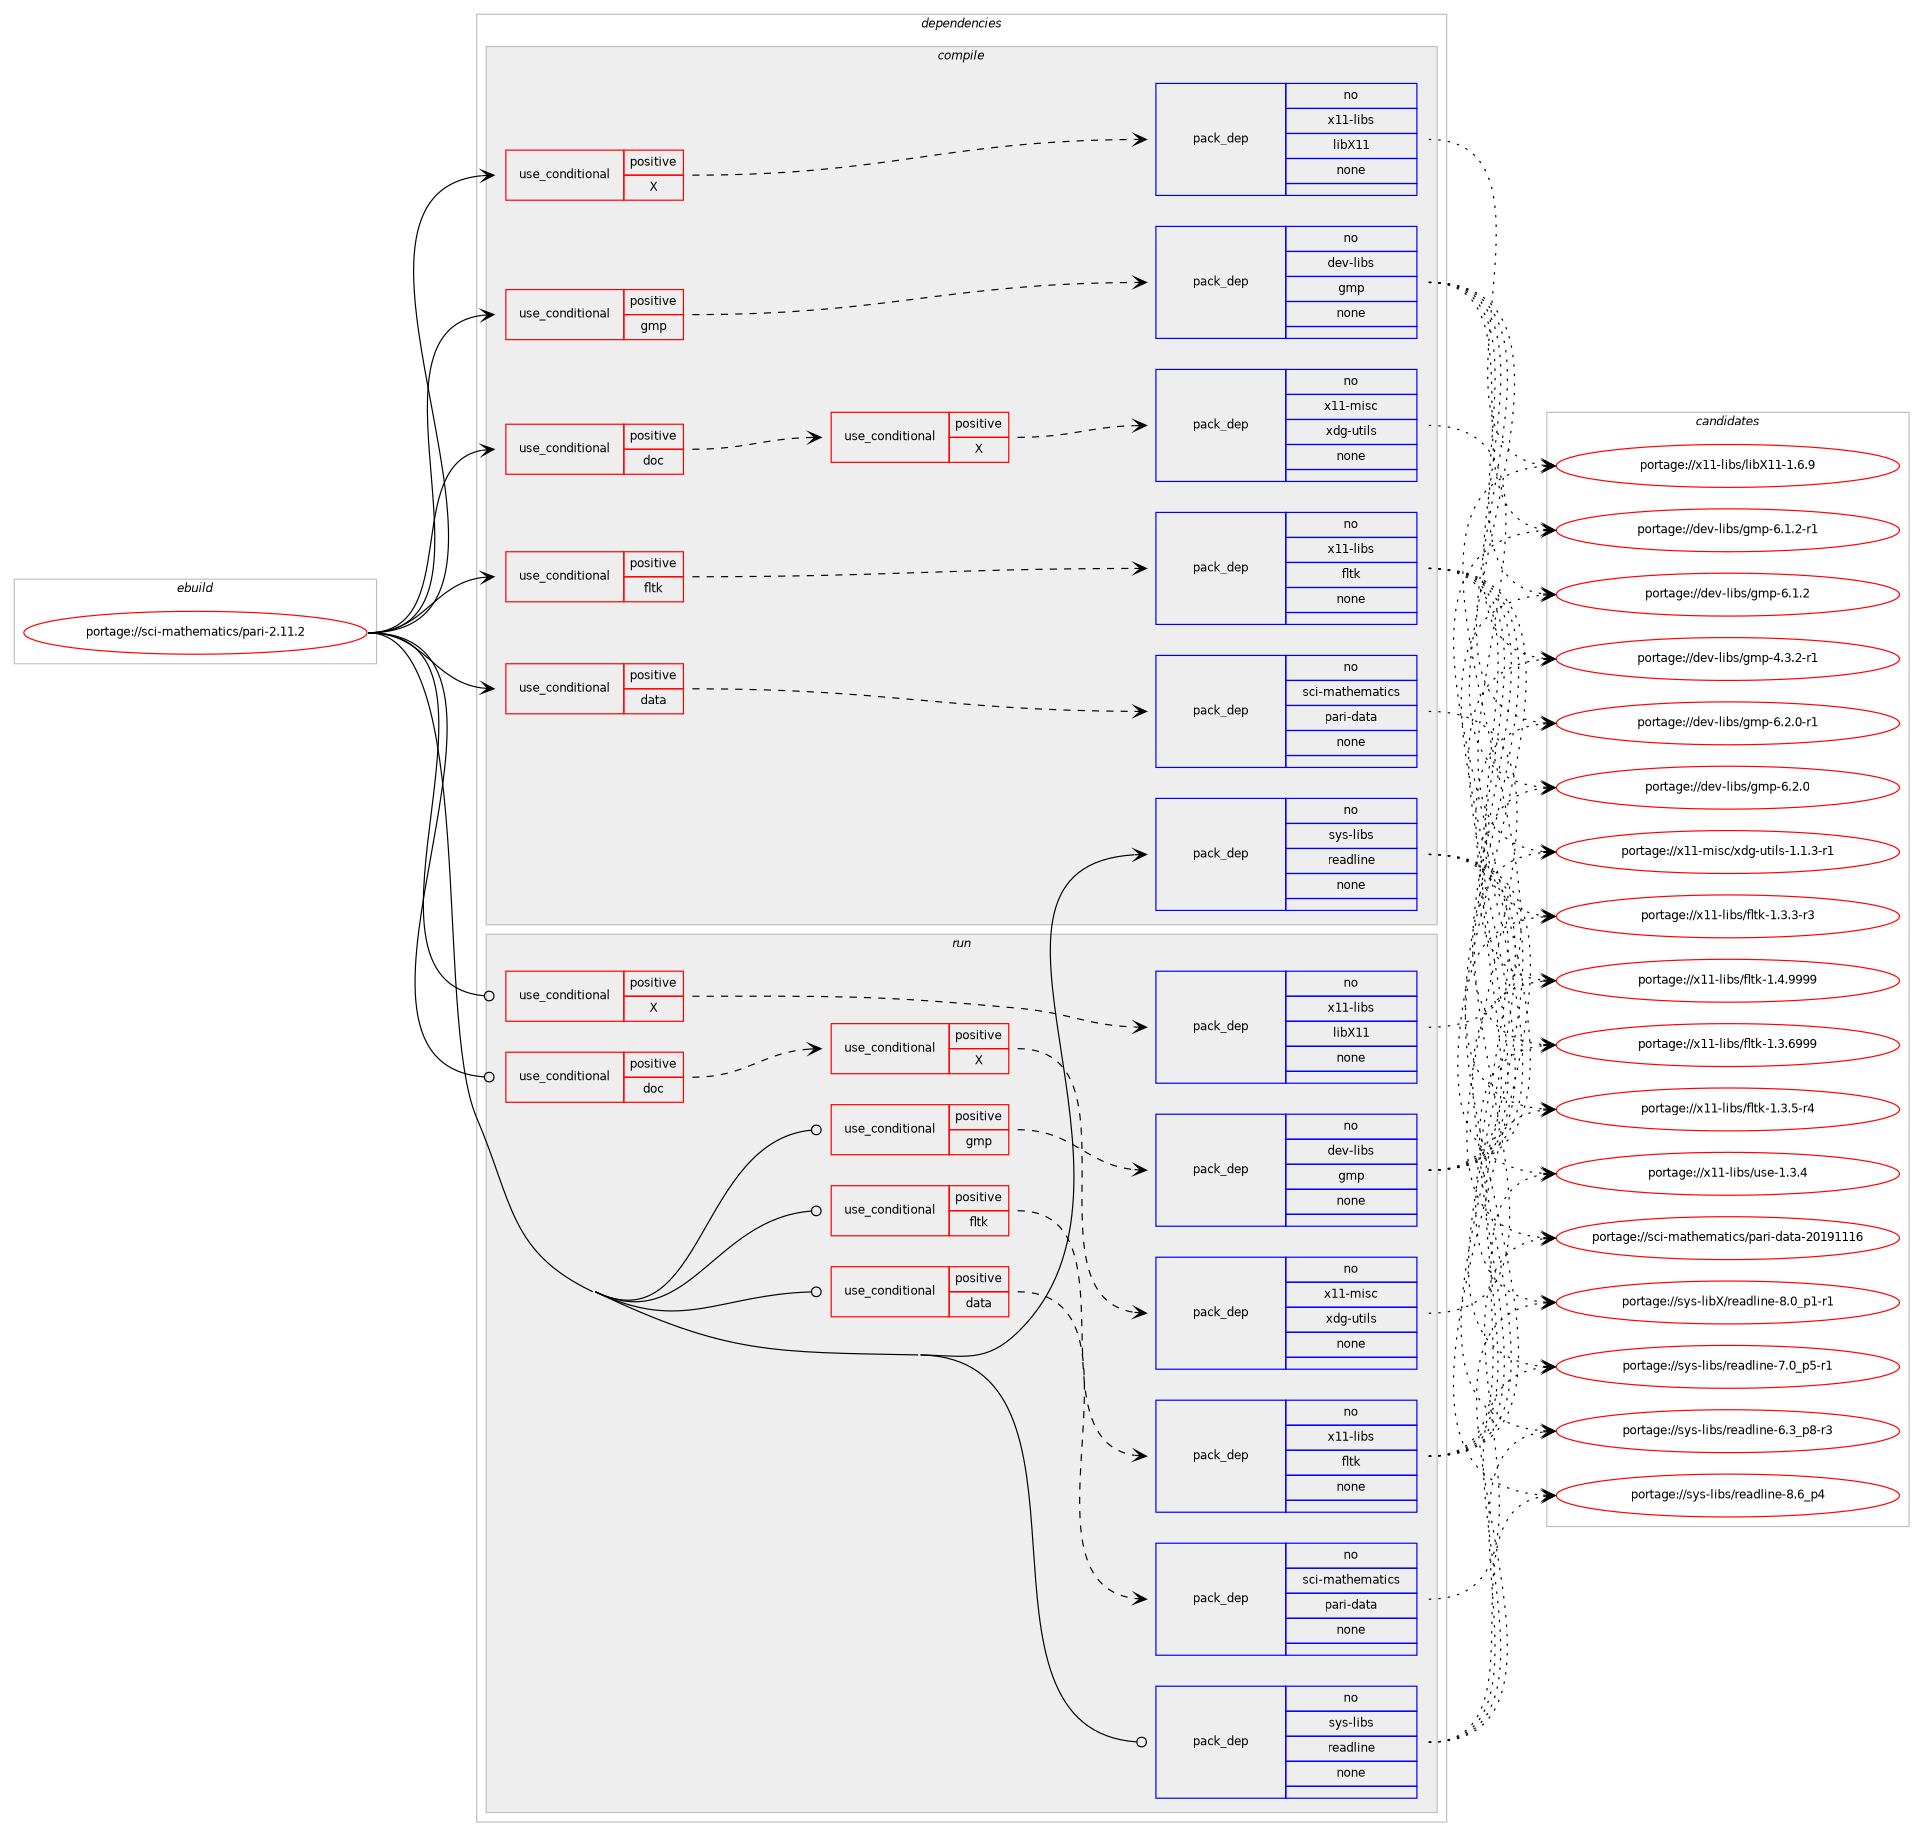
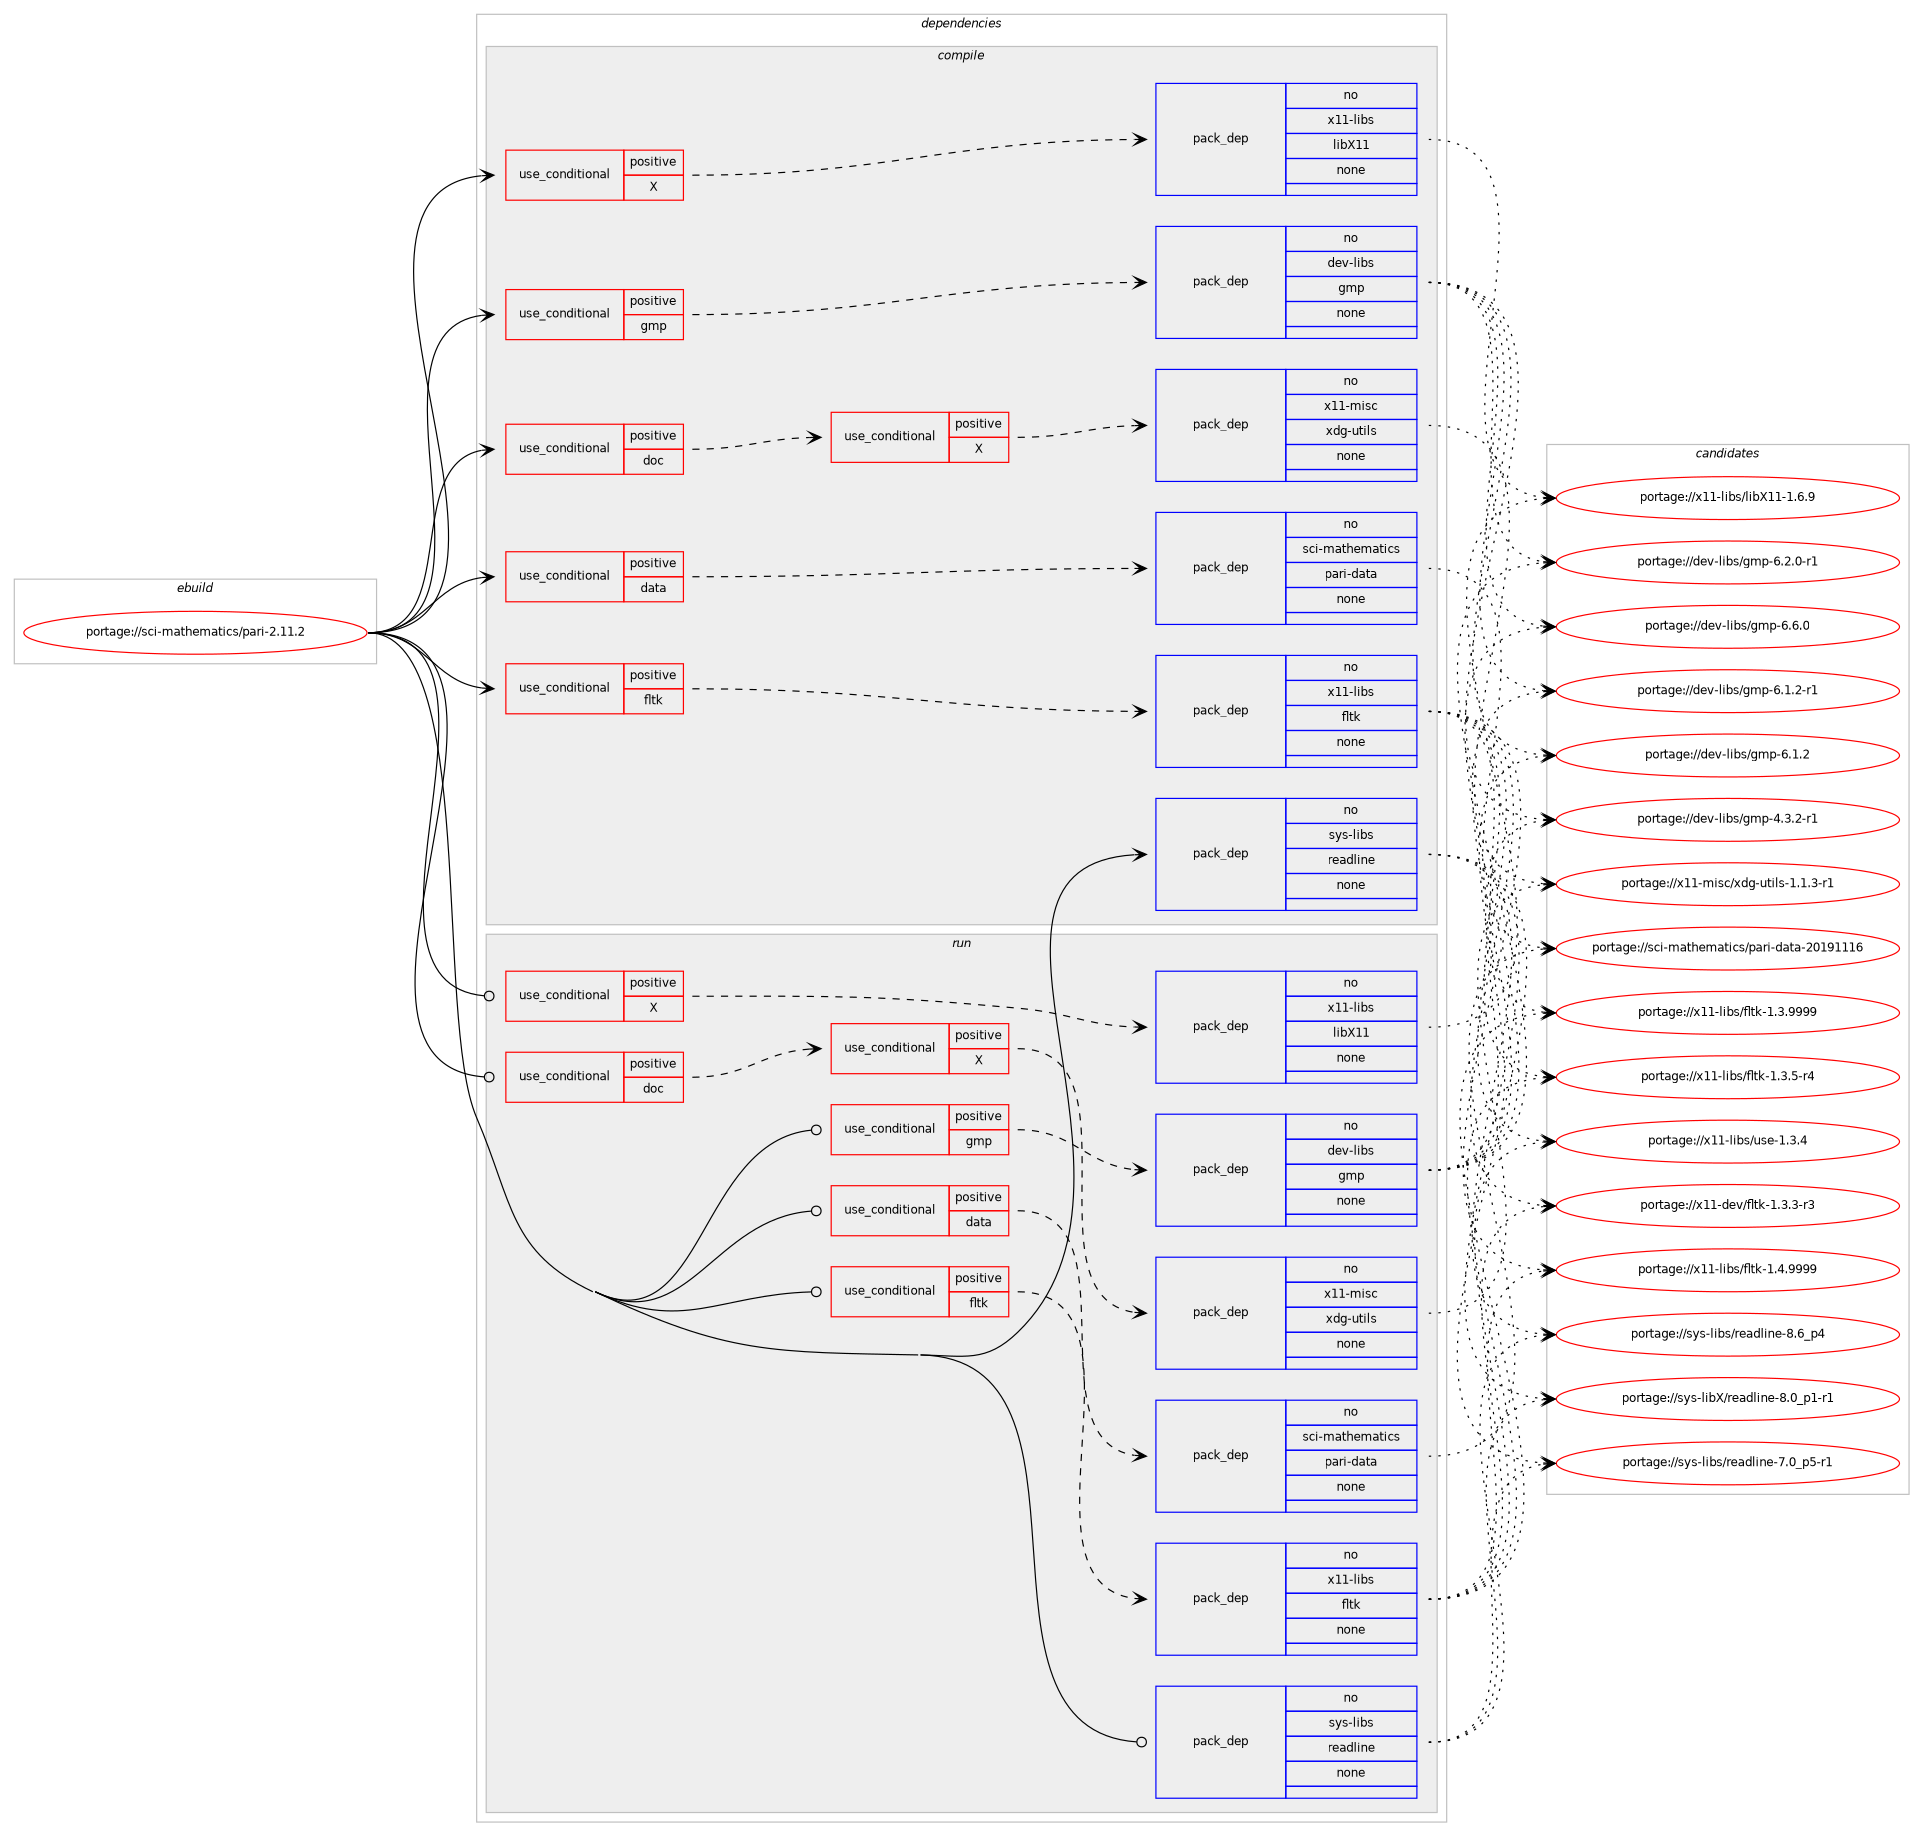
node "portage://dev-libs/gmp-6.2.0": label "portage://dev-libs/gmp-6.2.0" -> "portage://dev-libs/gmp-6.6.0"
node "portage://x11-libs/fltk-1.3.3-r3": label "portage://x11-libs/fltk-1.3.3-r3" -> "portage://x11-dev/fltk-1.3.3-r3"
node "portage://x11-libs/fltk-1.3.6999": label "portage://x11-libs/fltk-1.3.6999" -> "portage://x11-libs/fltk-1.3.9999"
node "portage://sys-libs/readline-6.3_p8-r3": removed
